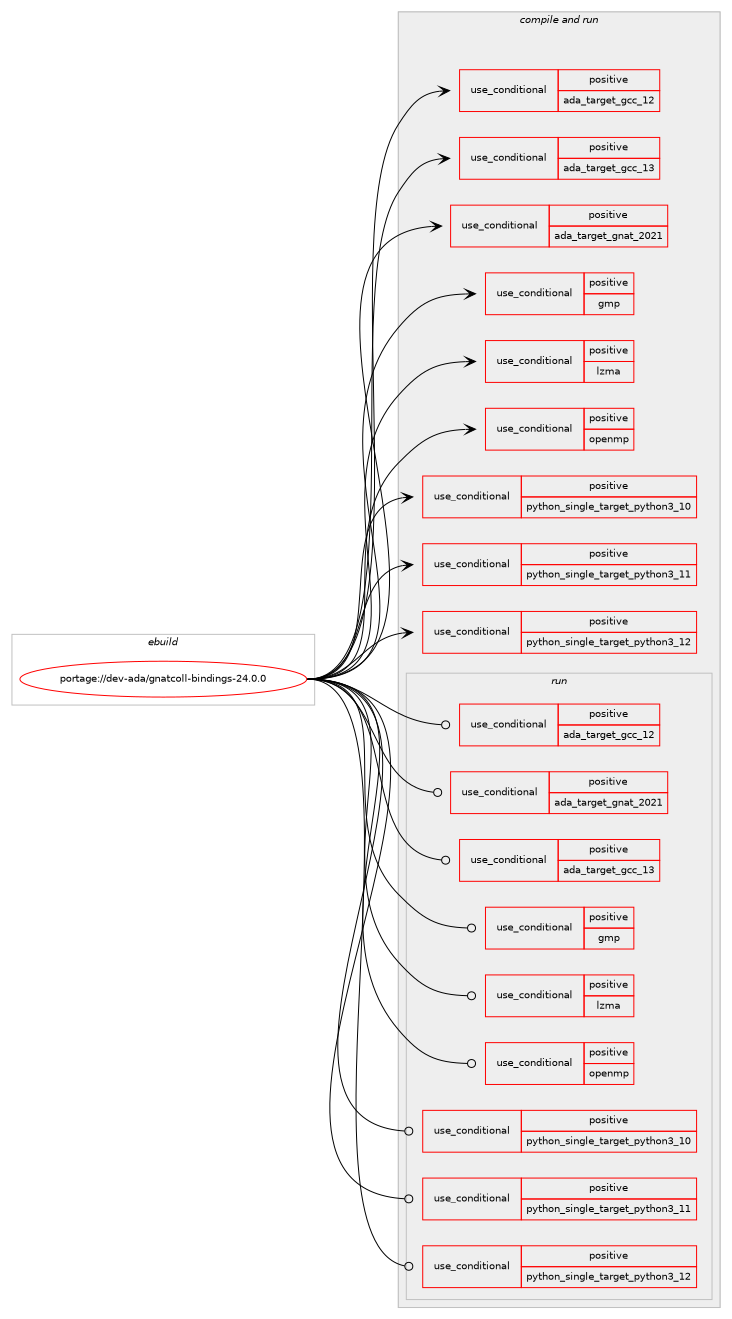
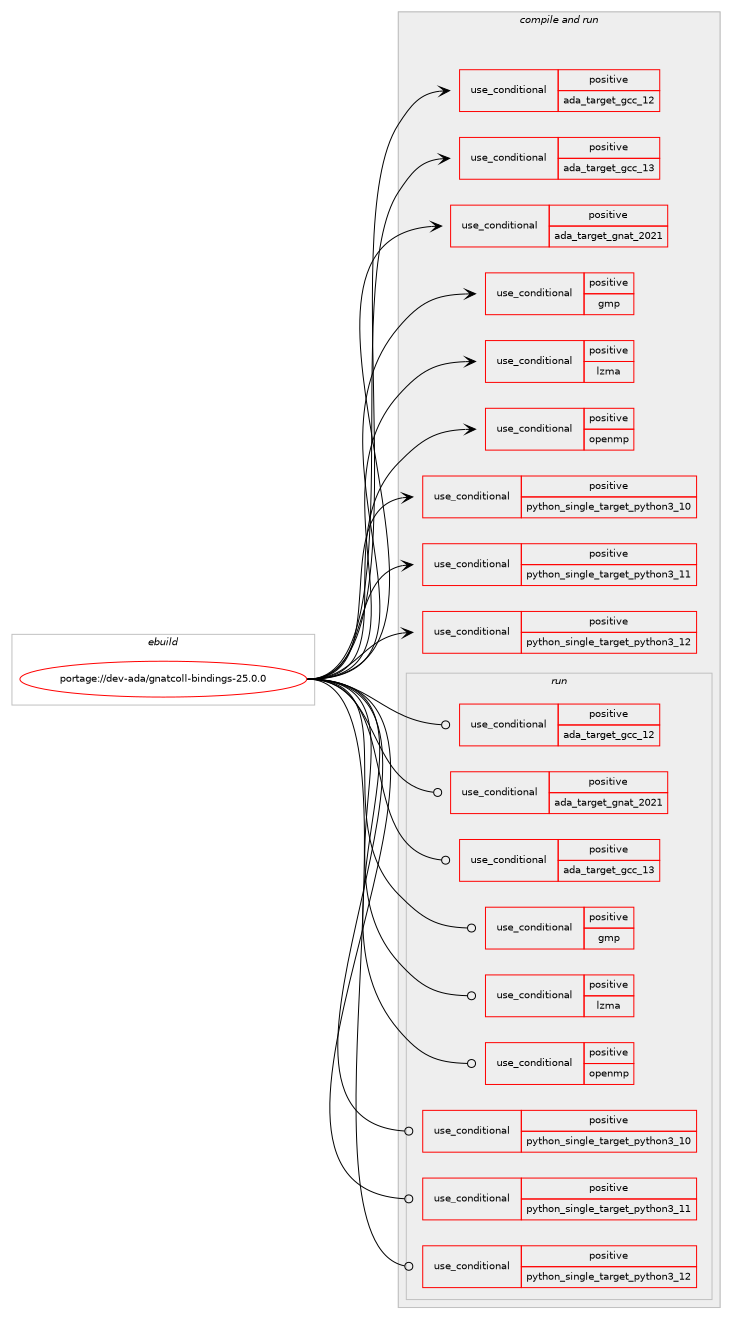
node "portage://dev-ada/gnatcoll-bindings-24.0.0": label "portage://dev-ada/gnatcoll-bindings-24.0.0" -> "portage://dev-ada/gnatcoll-bindings-25.0.0"
